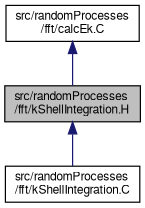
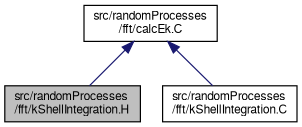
edge "src/randomProcesses /fft/kShellIntegration.C" -> "src/randomProcesses /fft/kShellIntegration.H": now "src/randomProcesses /fft/kShellIntegration.C" -> "src/randomProcesses /fft/calcEk.C"
